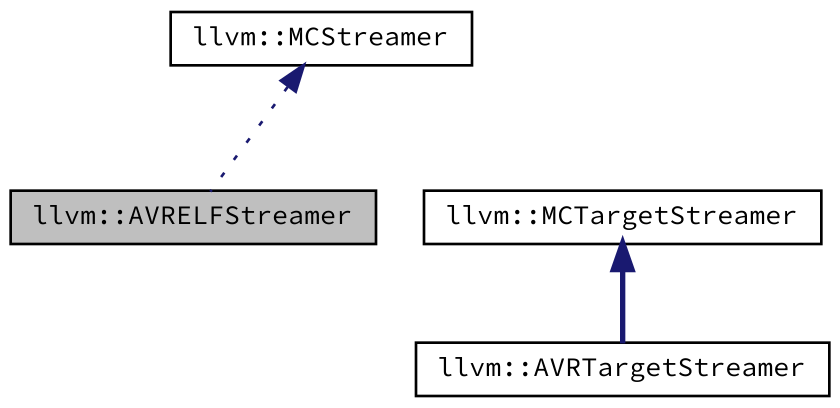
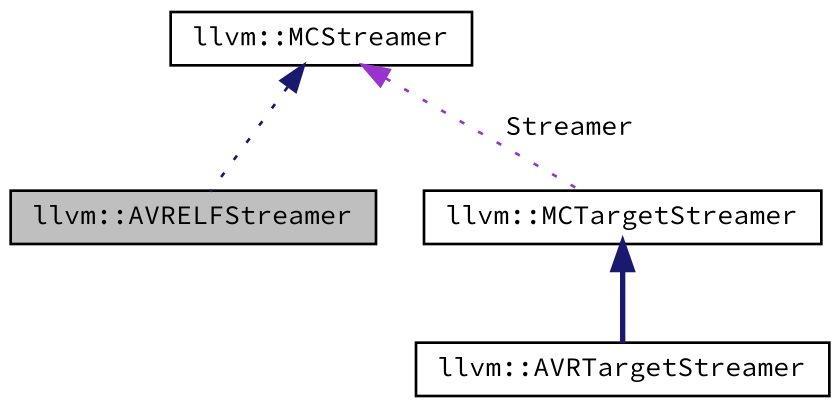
edge "llvm::MCTargetStreamer" -> "llvm::MCStreamer": added, label "Streamer"
